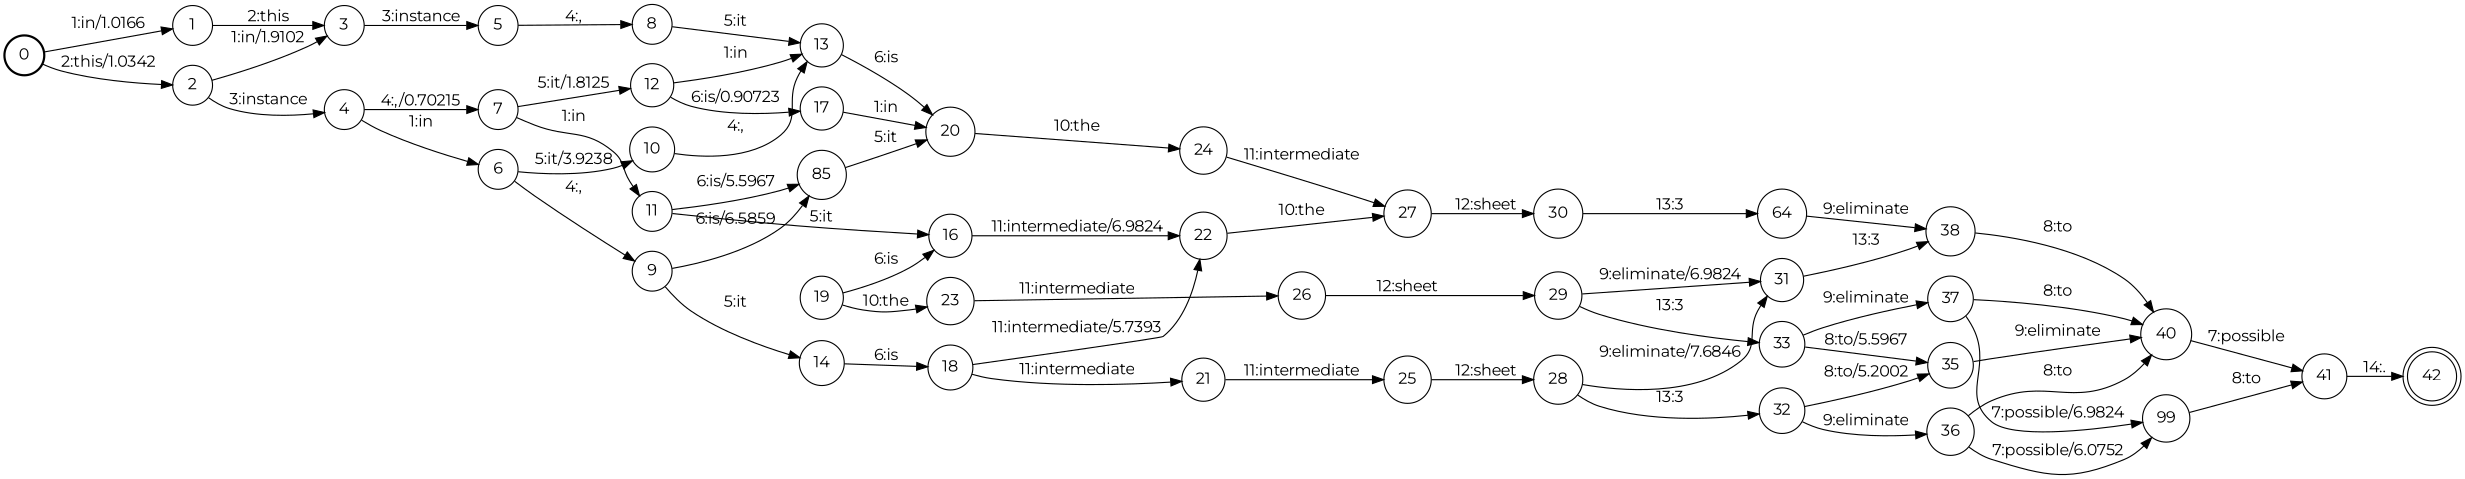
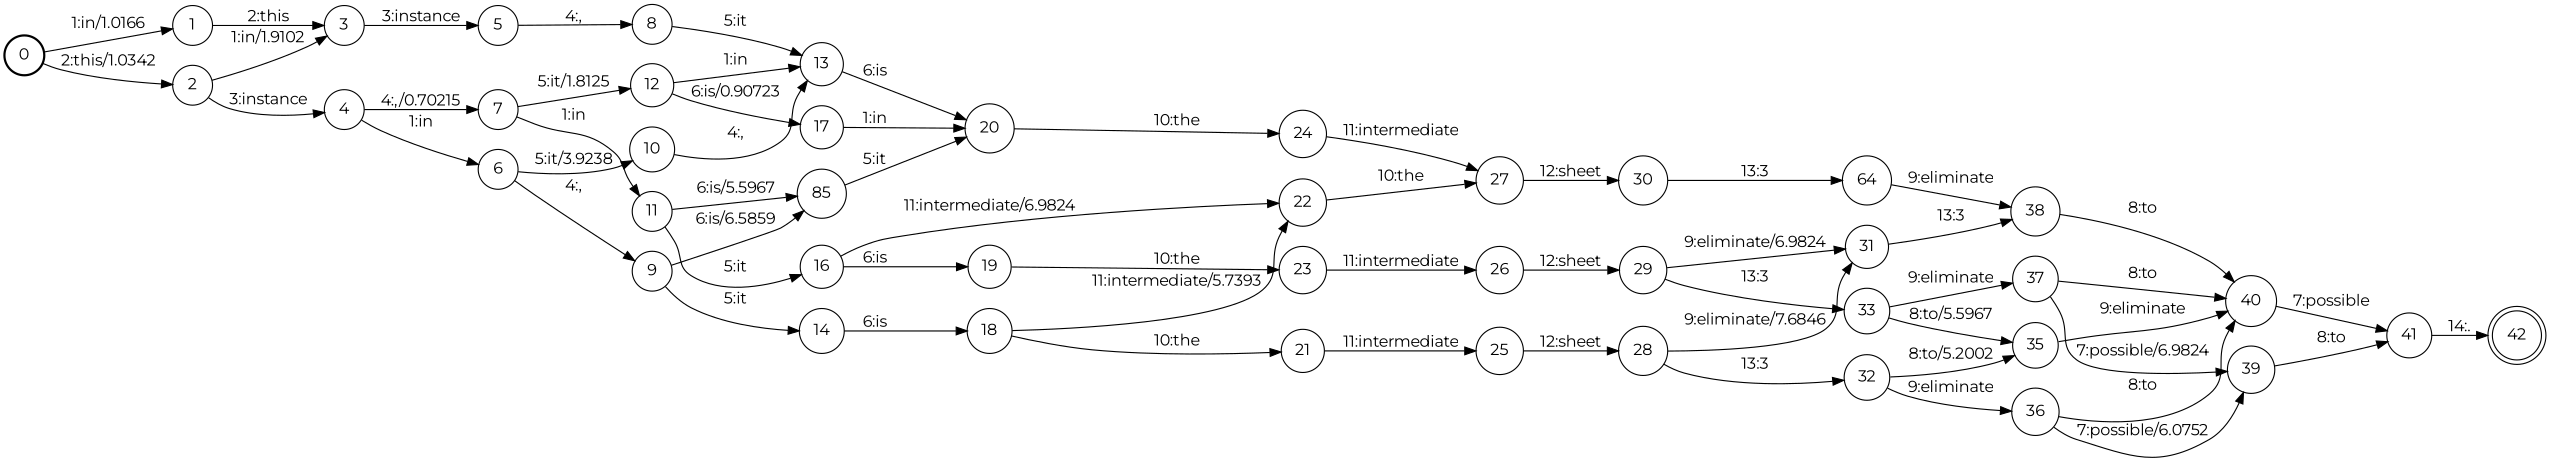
edge "19" -> "16": reversed
edge "18" -> "21": label "11:intermediate" -> "10:the"
node "99": label "99" -> "39"
